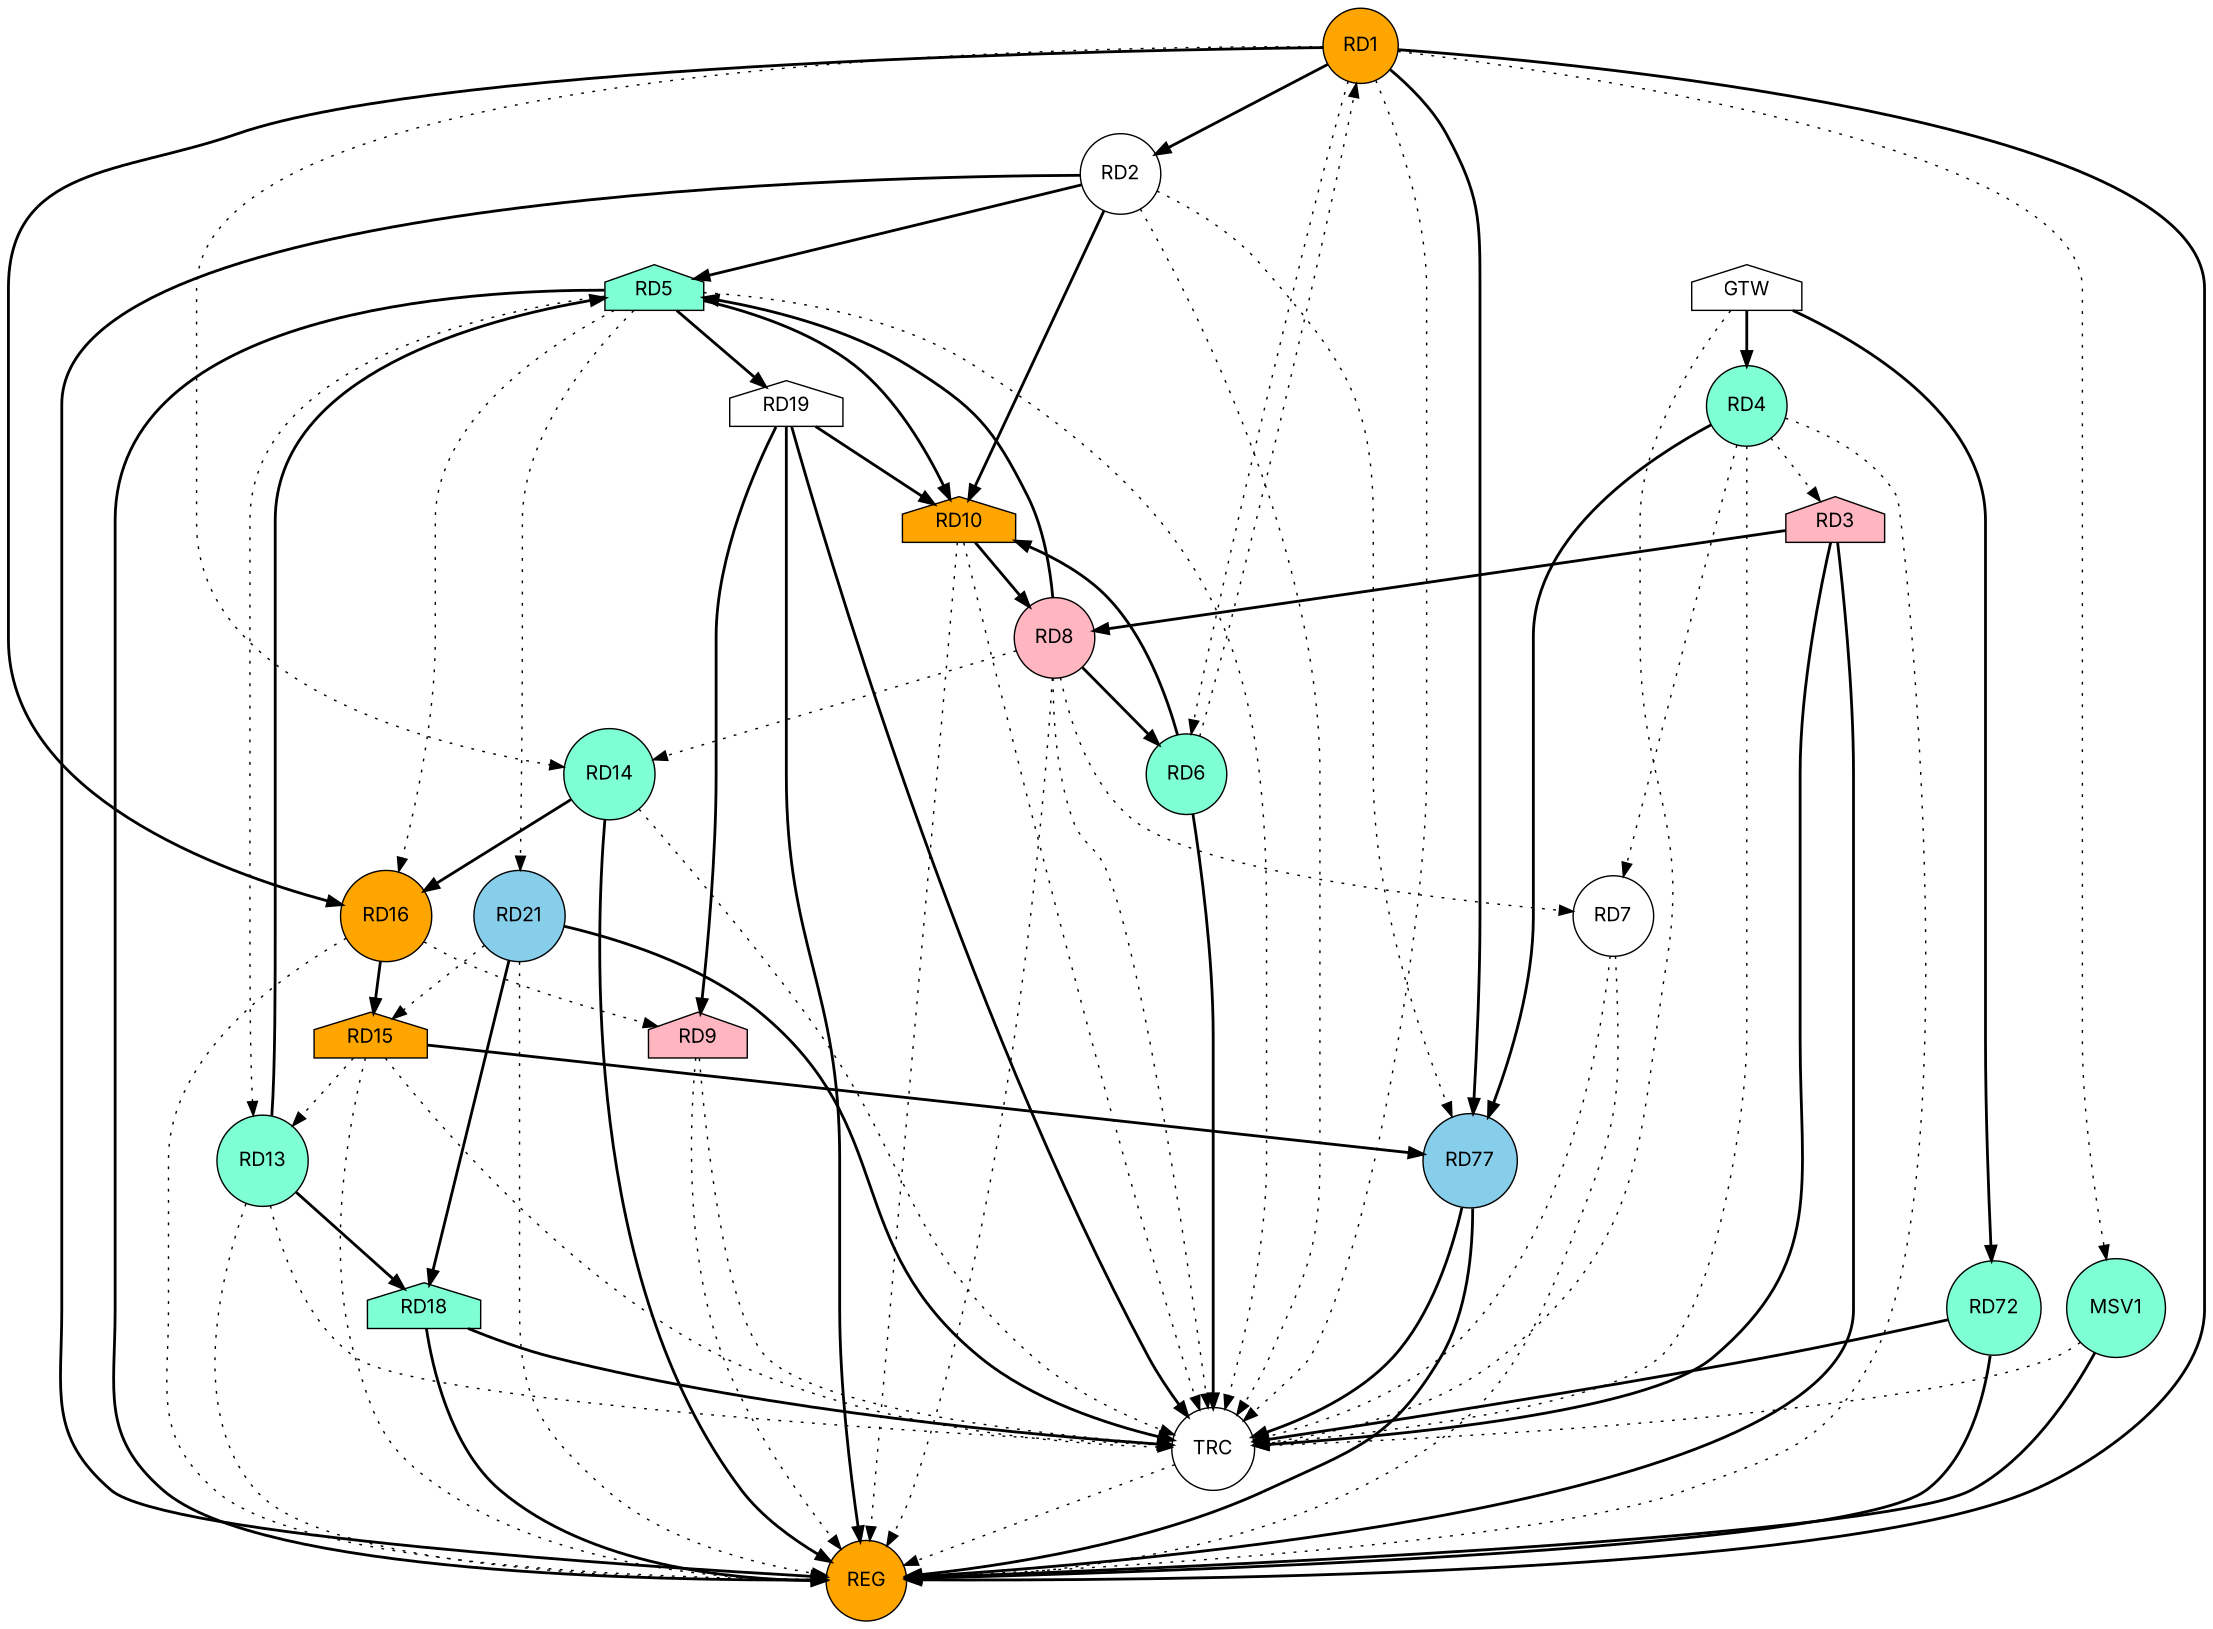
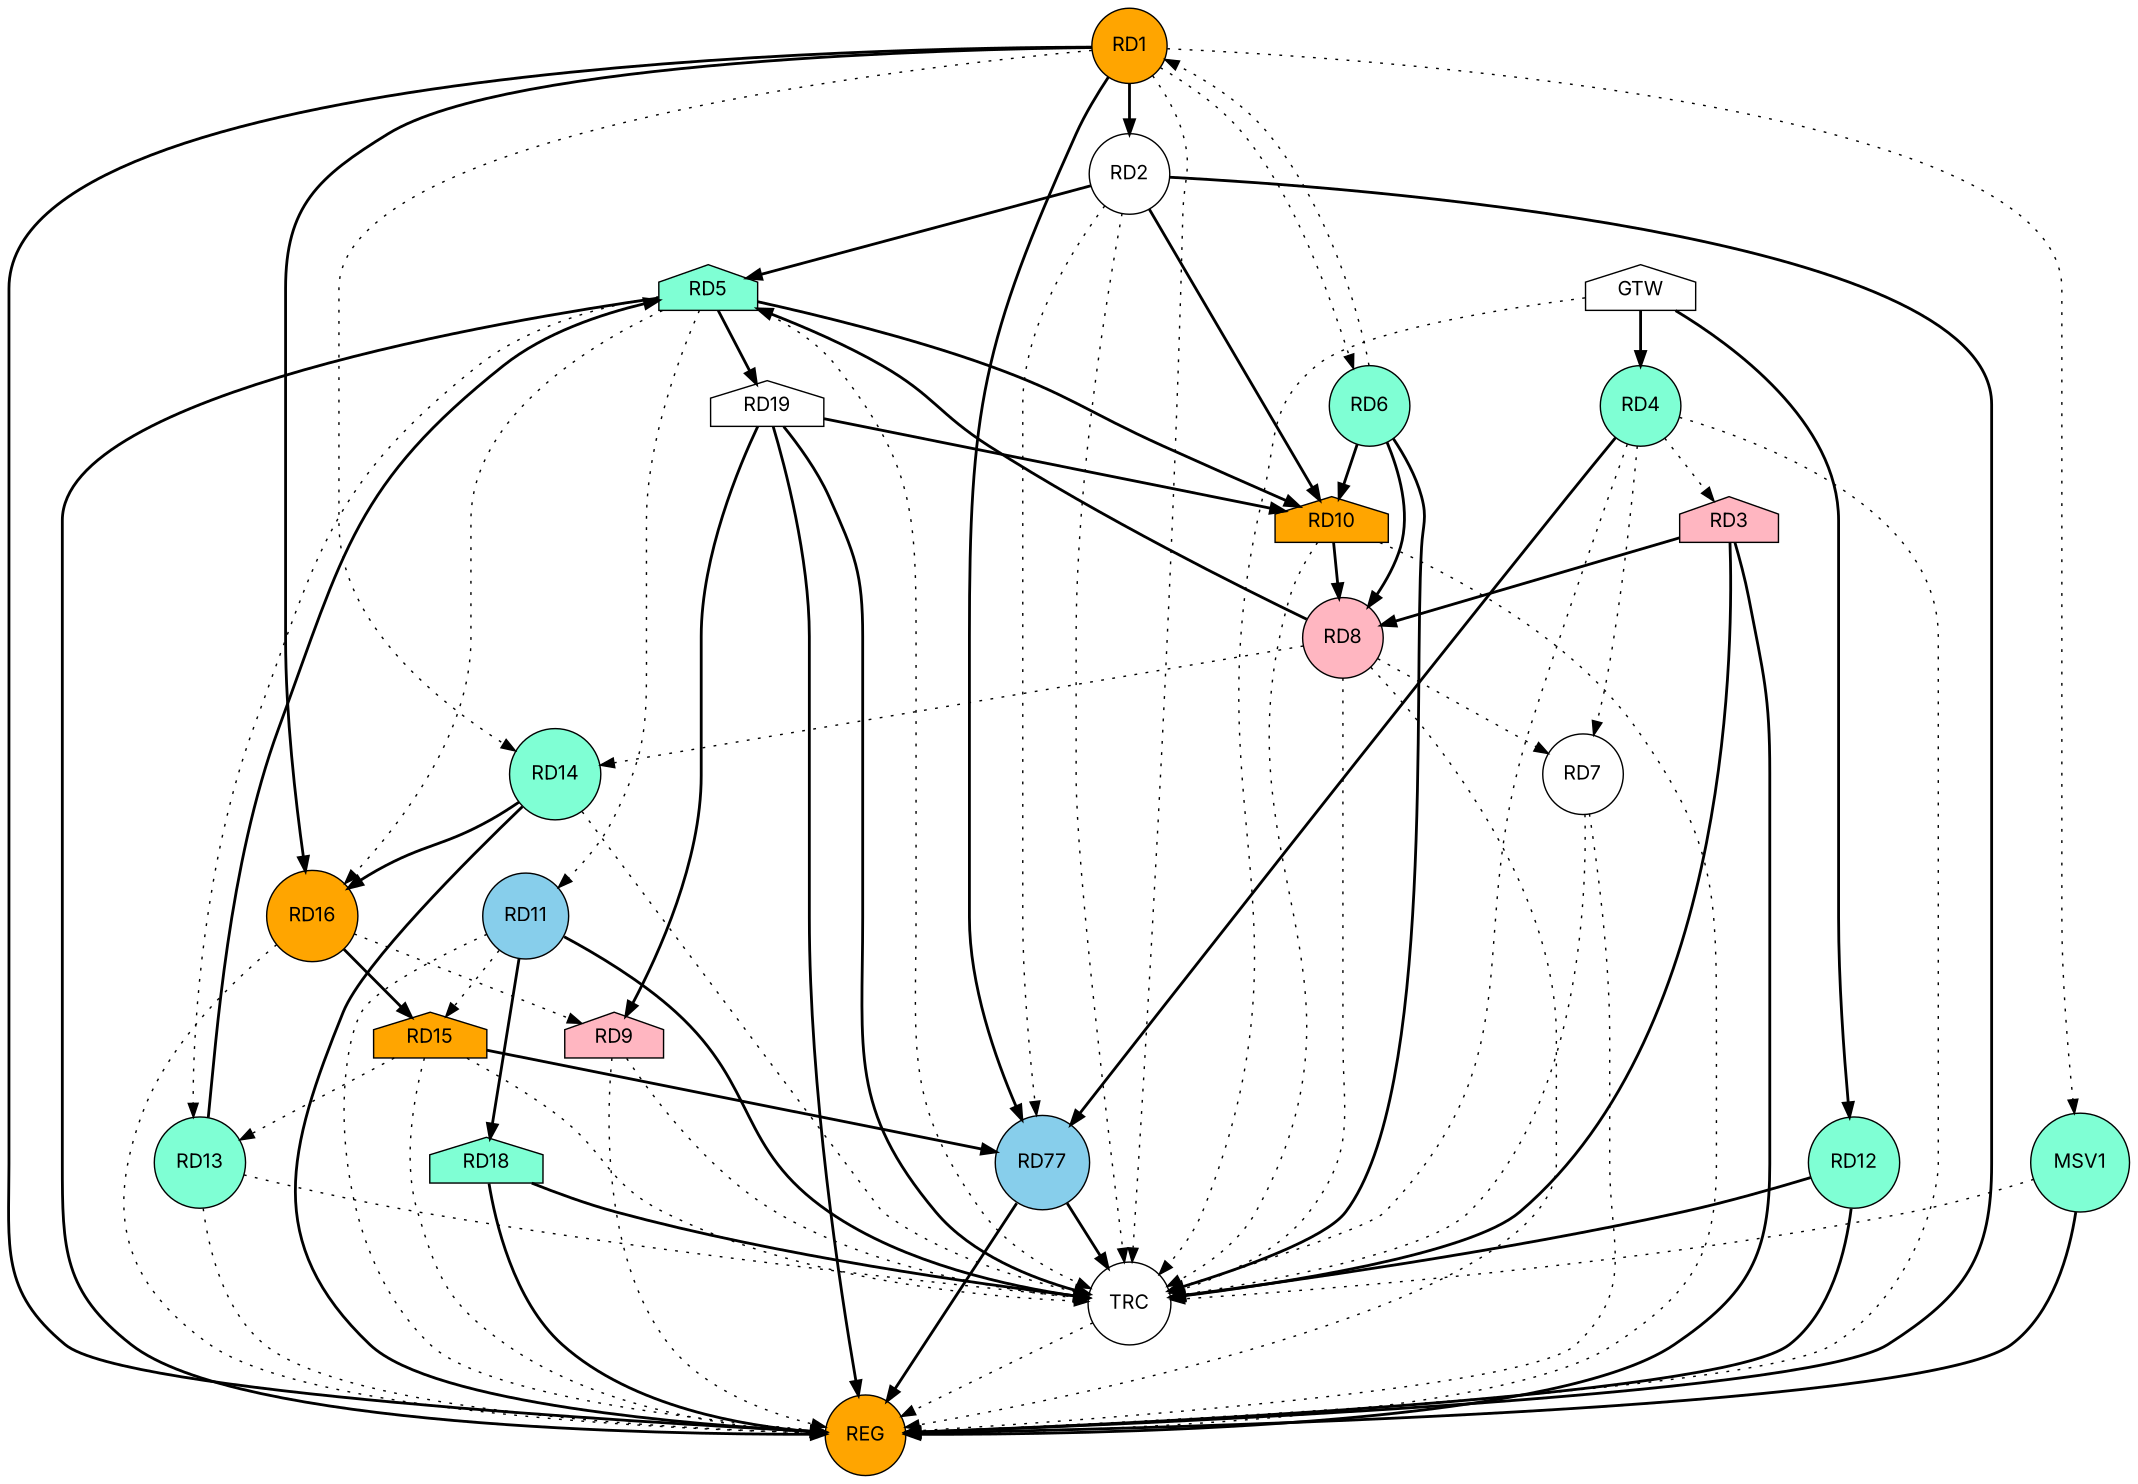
edge "RD8" -> "RD6": reversed
node "RD21": label "RD21" -> "RD11"
edge "RD13" -> "RD18": removed
node "RD72": label "RD72" -> "RD12"
